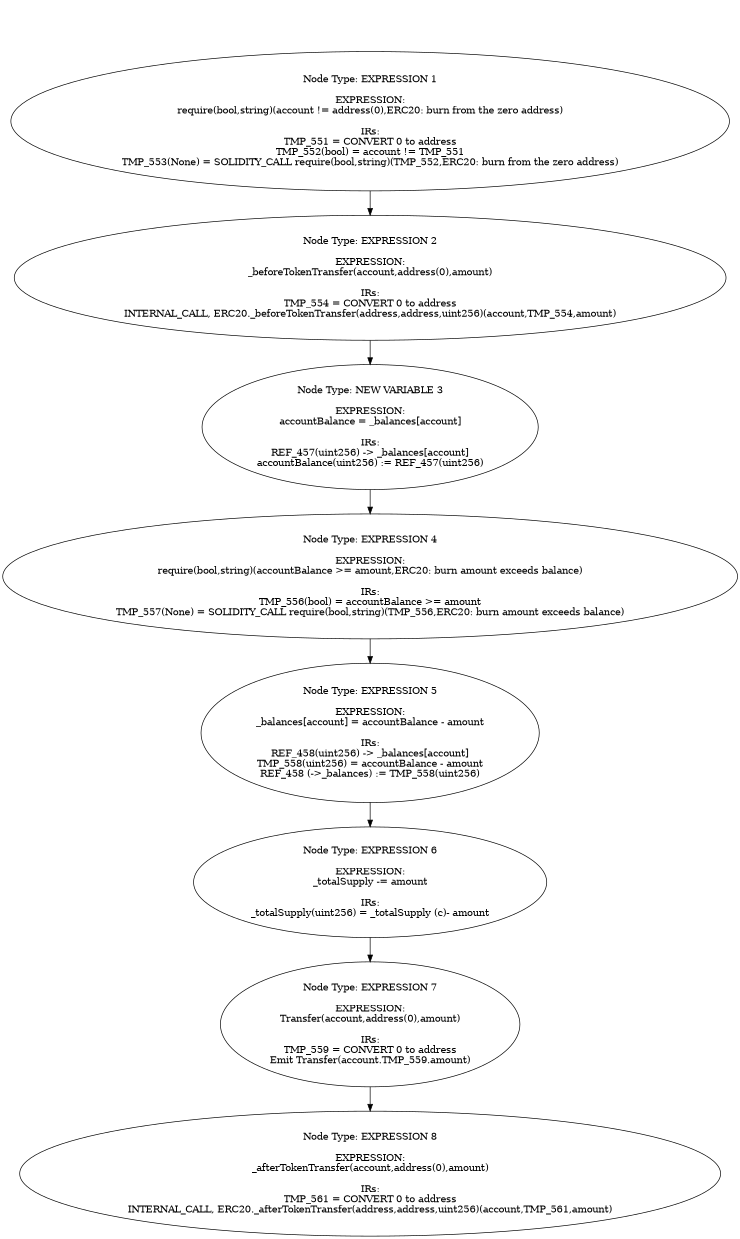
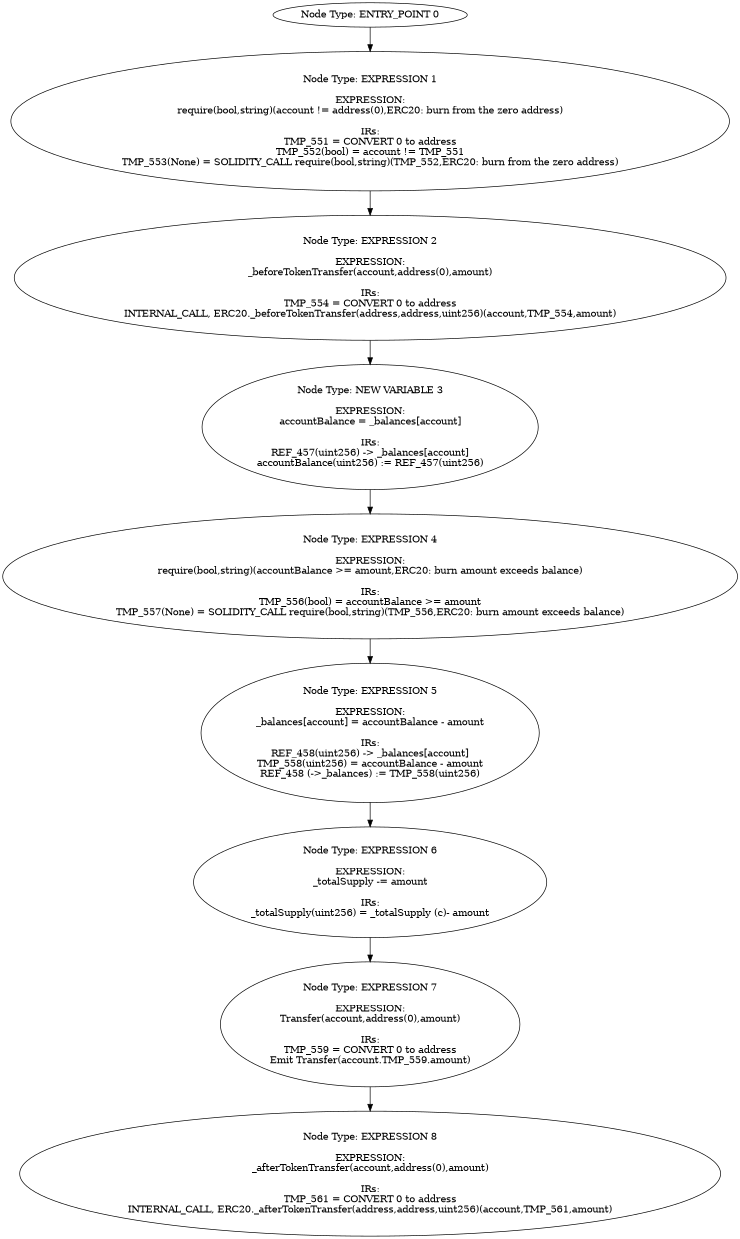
node "Node Type: ENTRY_POINT 0": added
